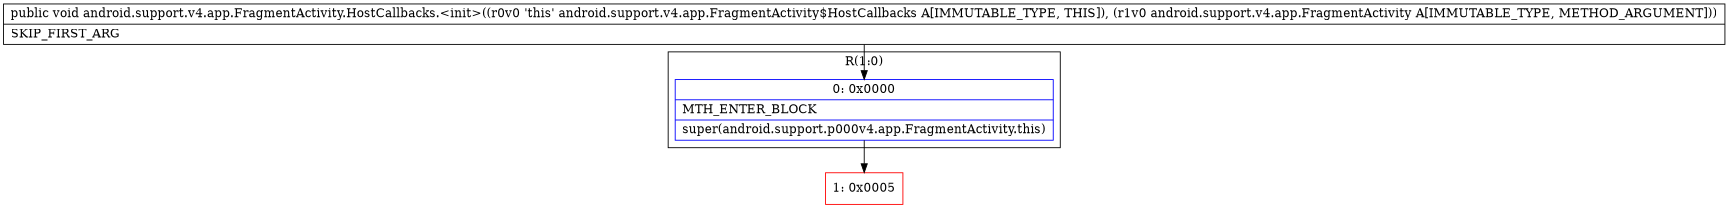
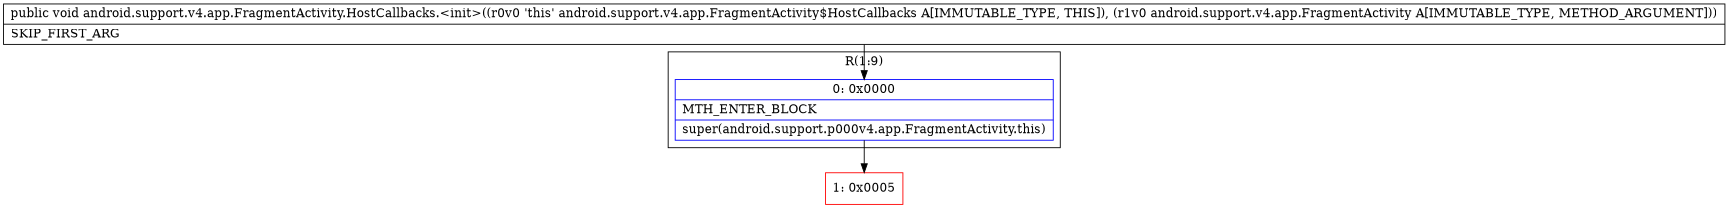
cluster "R(1:0)": label "R(1:0)" -> "R(1:9)"
